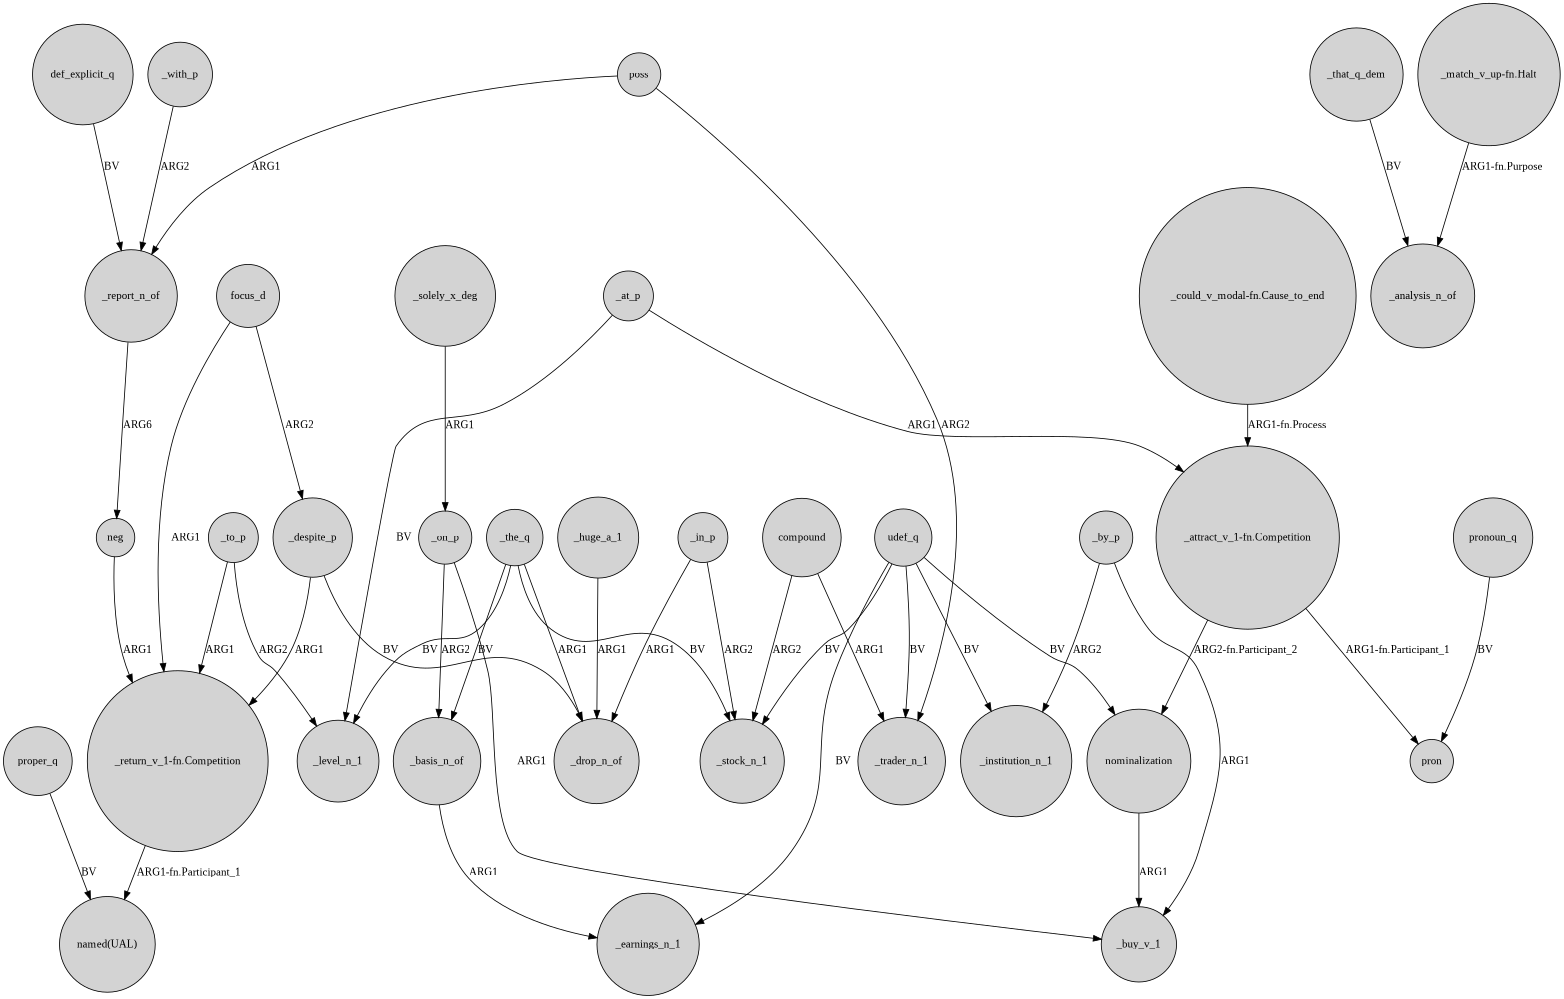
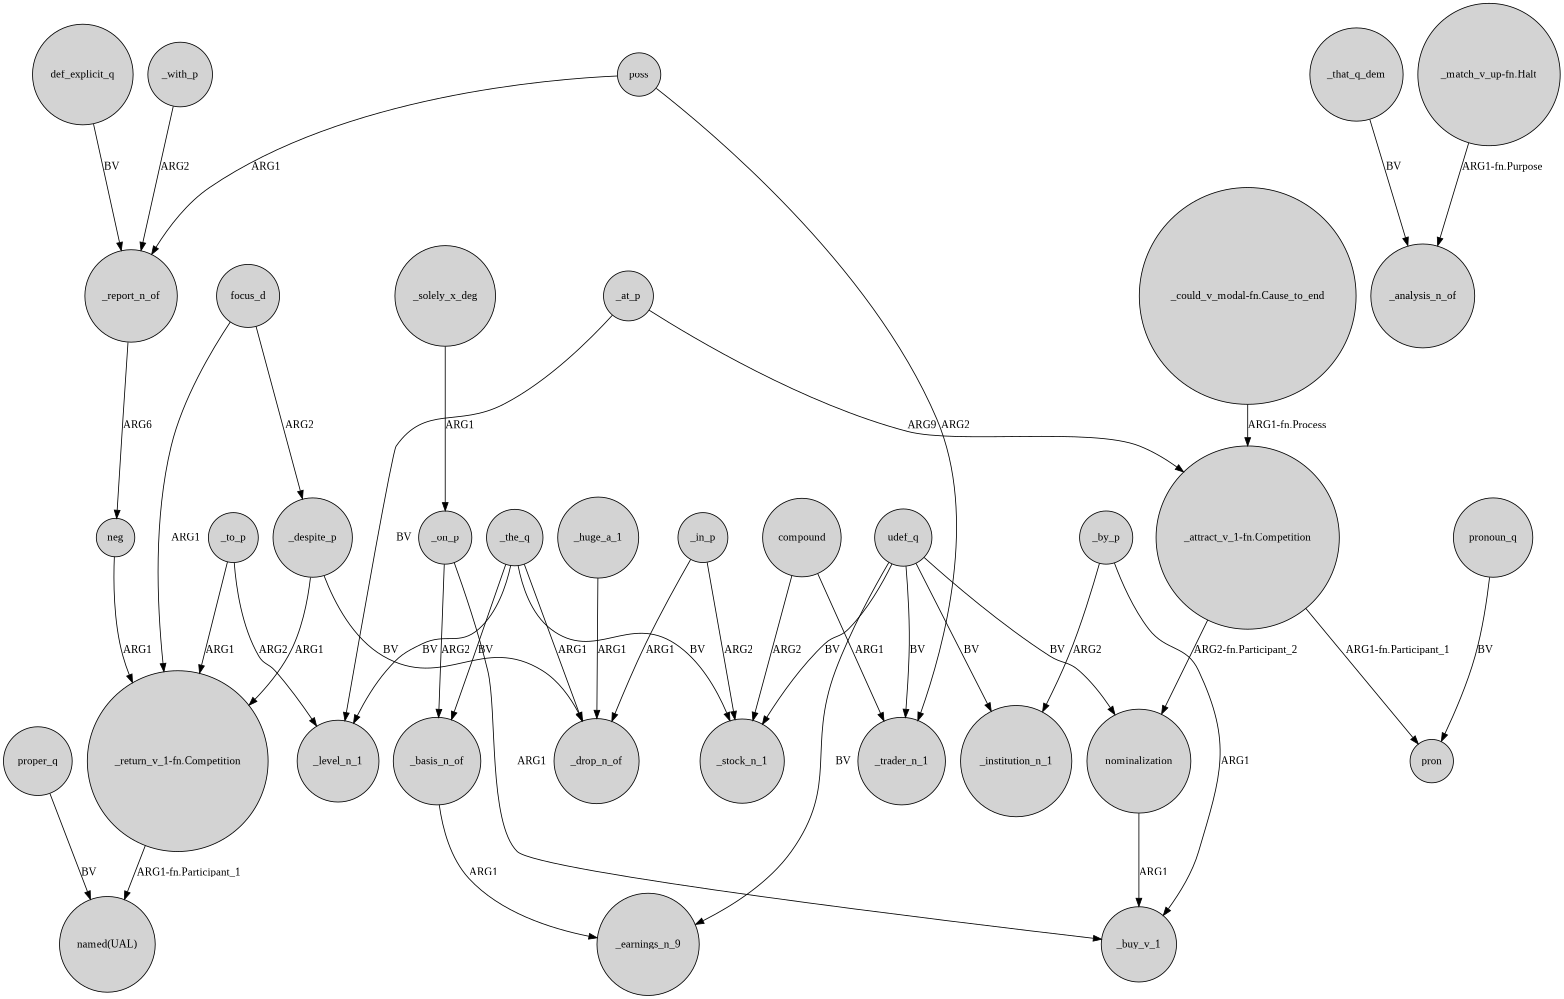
edge "_at_p" -> "_attract_v_1-fn.Competition": label "ARG1" -> "ARG9"
node "_earnings_n_1": label "_earnings_n_1" -> "_earnings_n_9"
